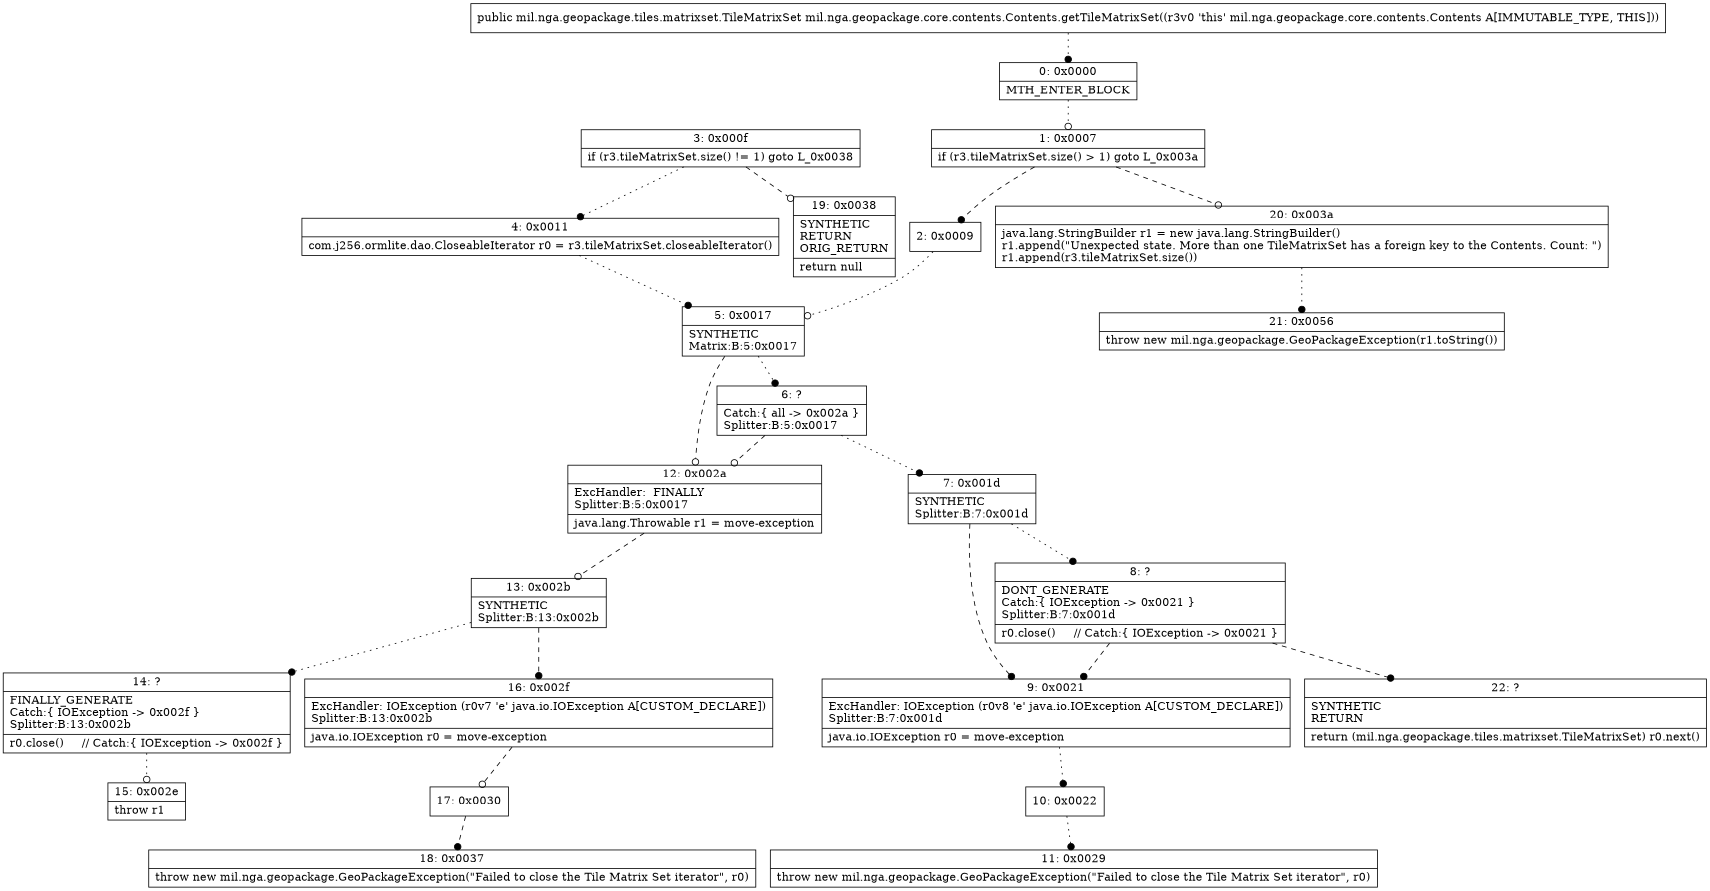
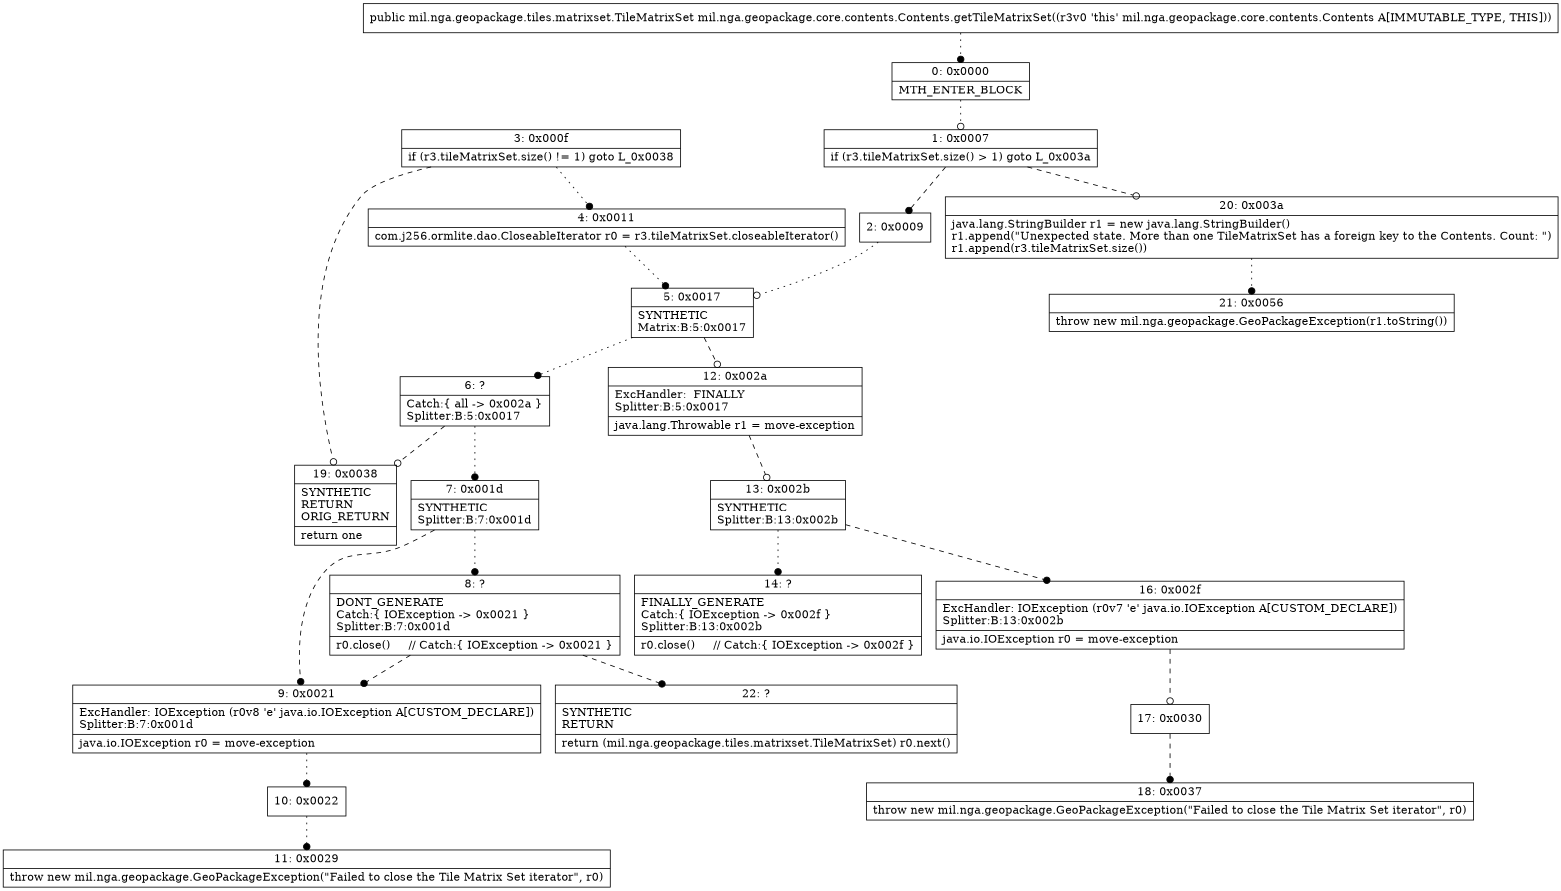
node "19: 0x0038": text "return null" -> "return one"
edge "6: ?" -> "12: 0x002a": now "6: ?" -> "19: 0x0038"
node "15: 0x002e": removed
